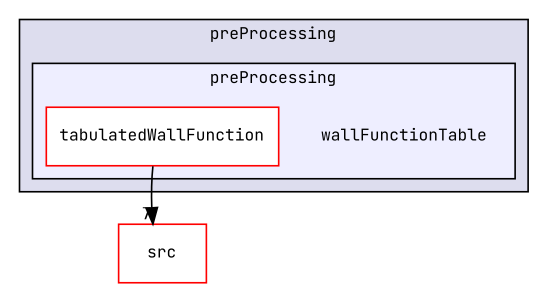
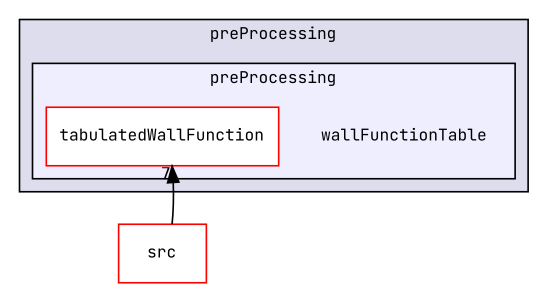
edge "tabulatedWallFunction" -> "src": reversed
